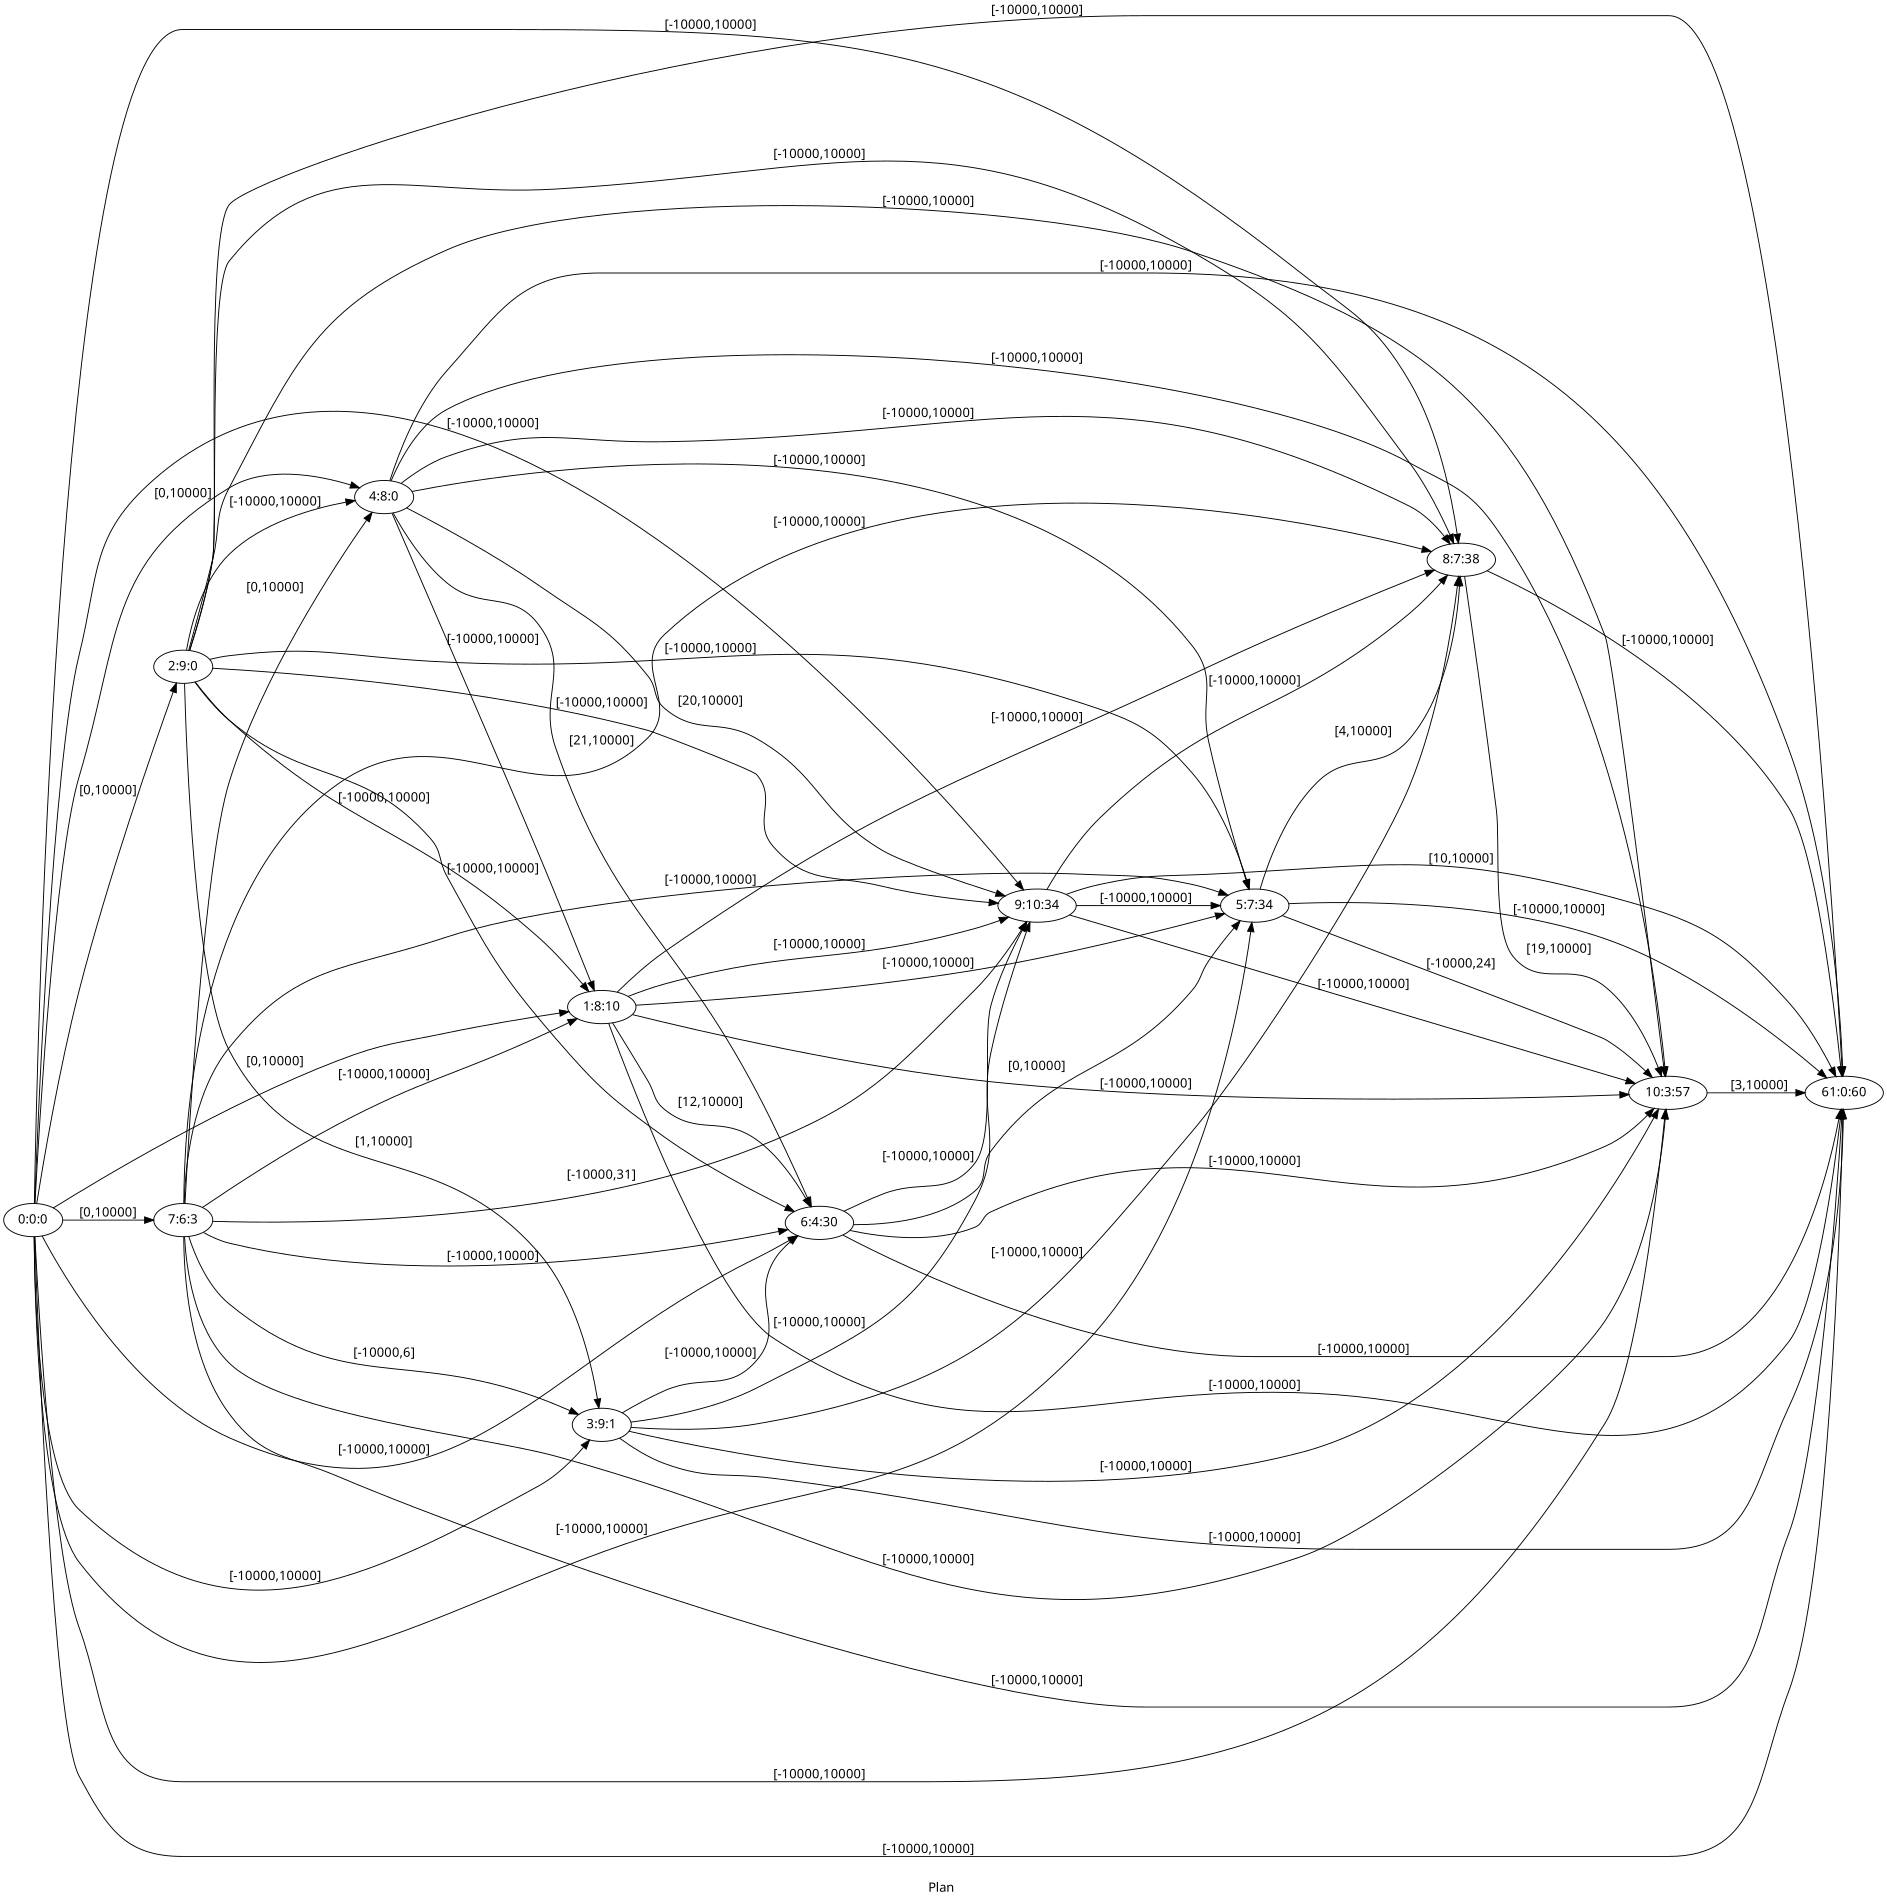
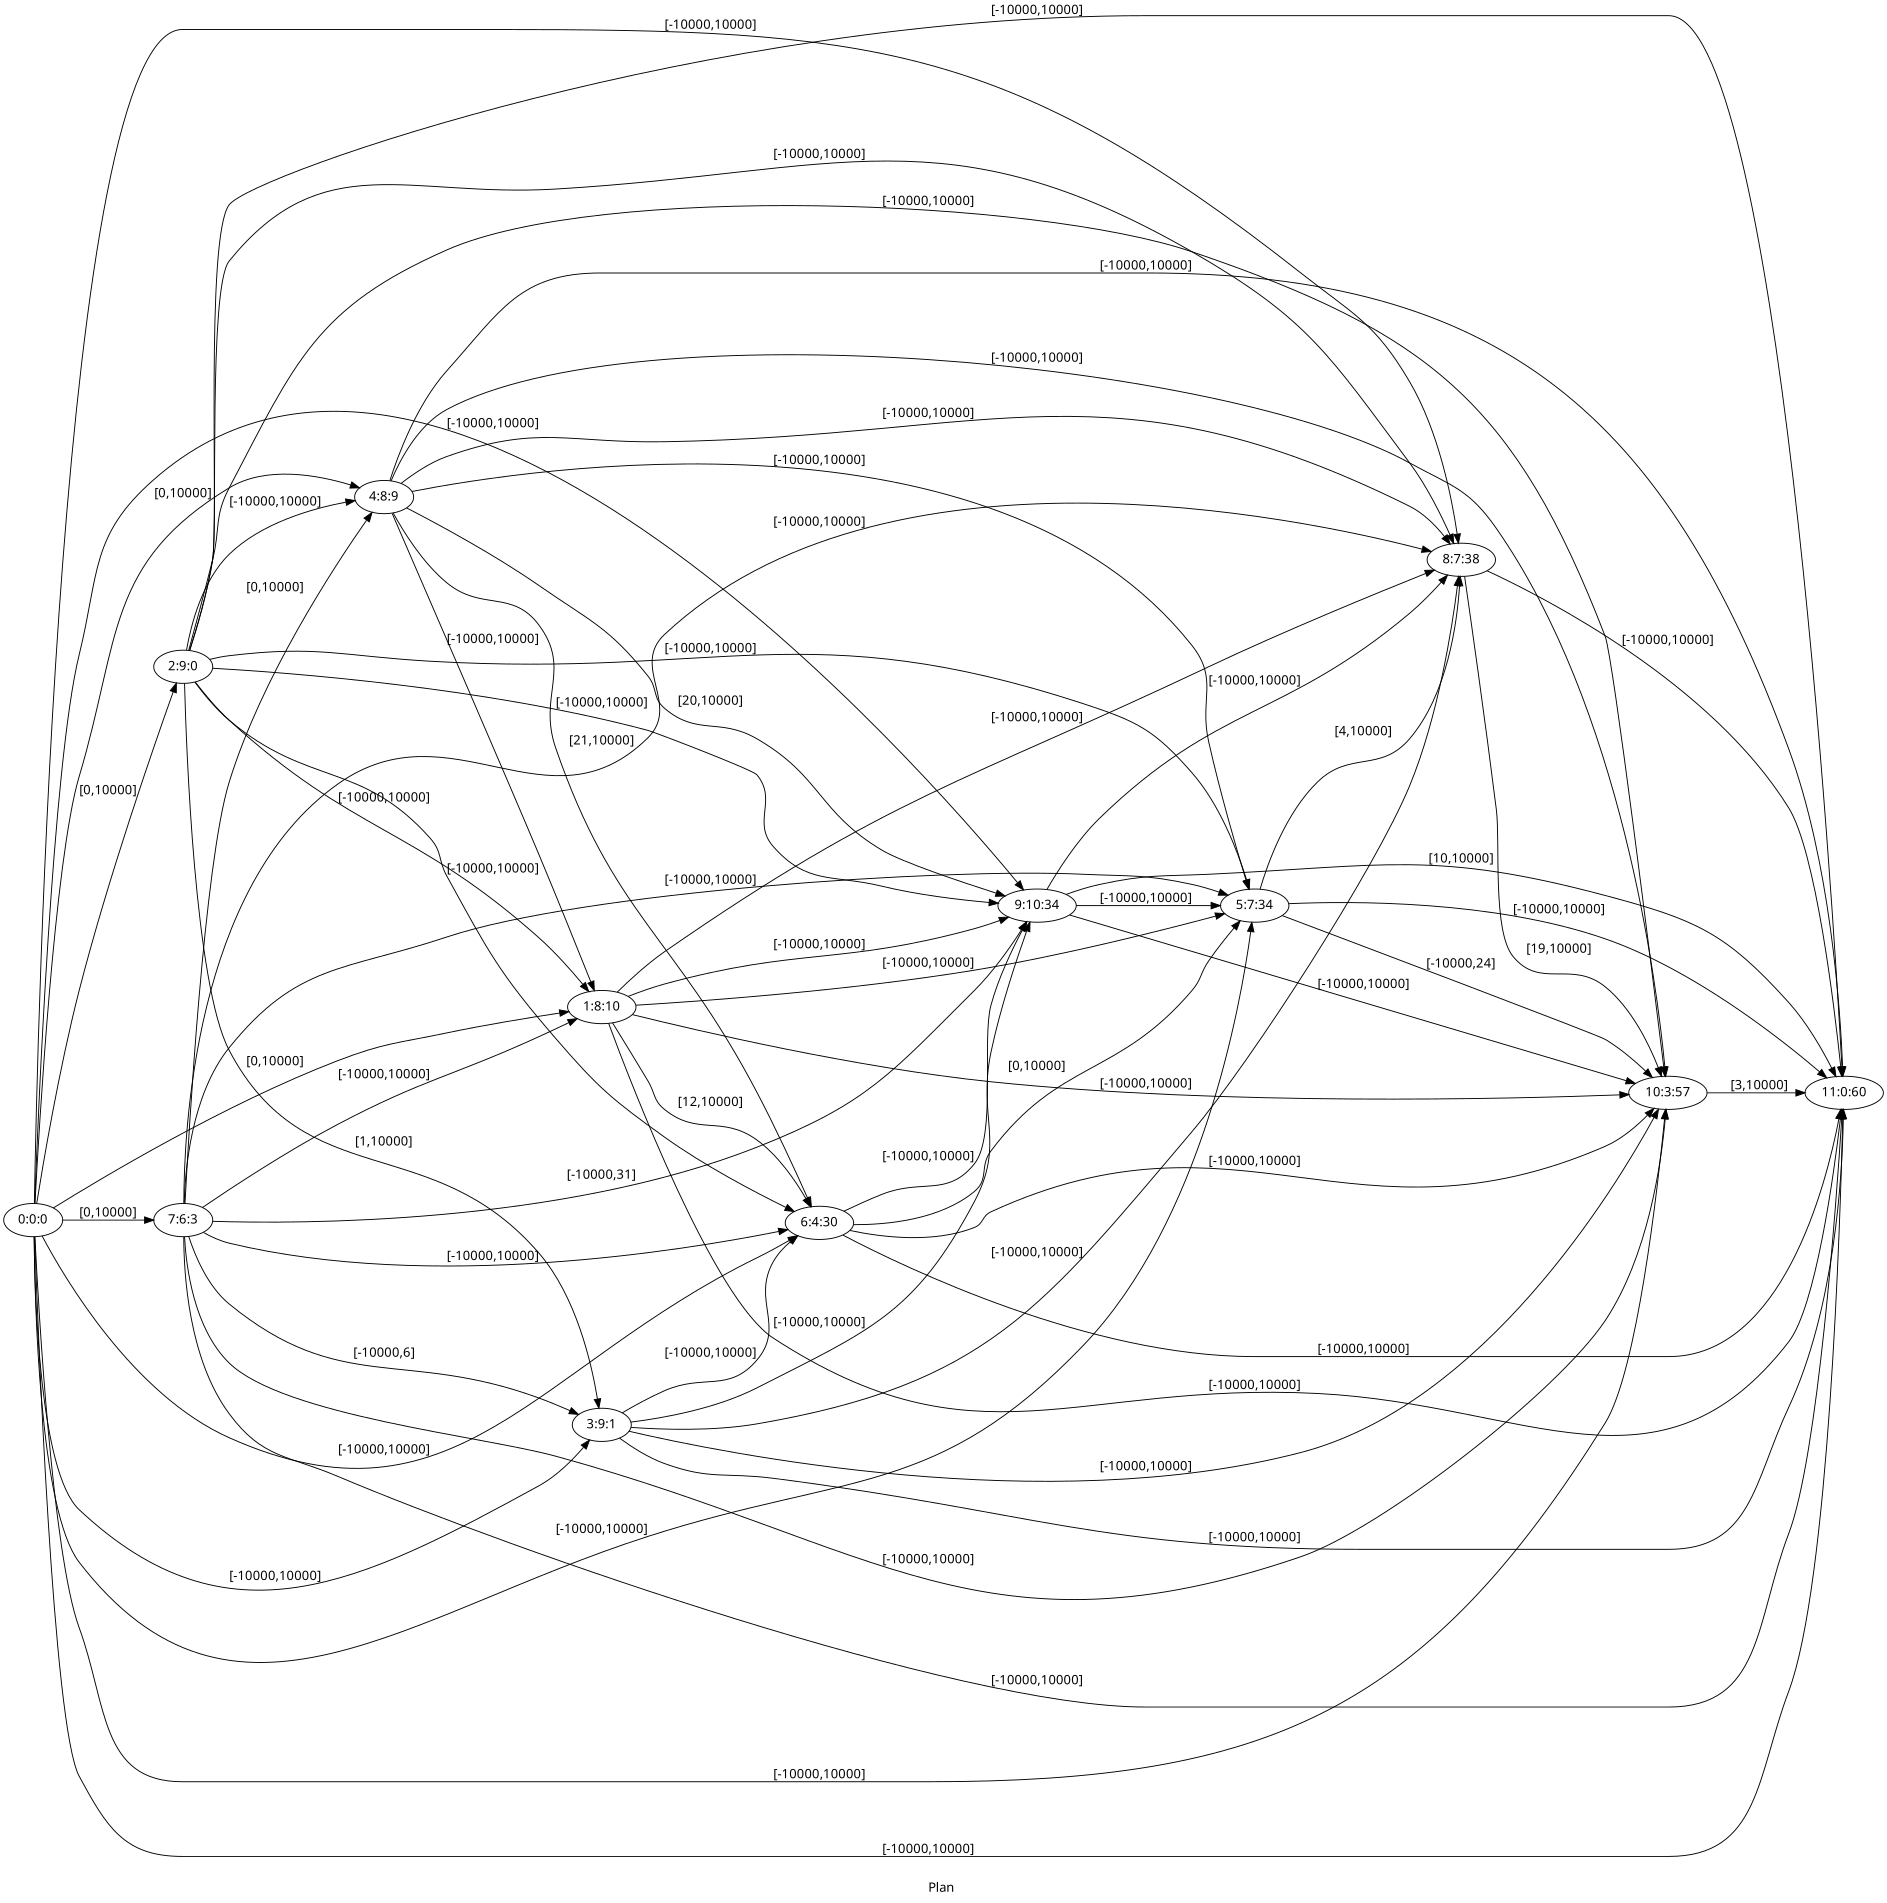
node "4:8:0": label "4:8:0" -> "4:8:9"
node "61:0:60": label "61:0:60" -> "11:0:60"
